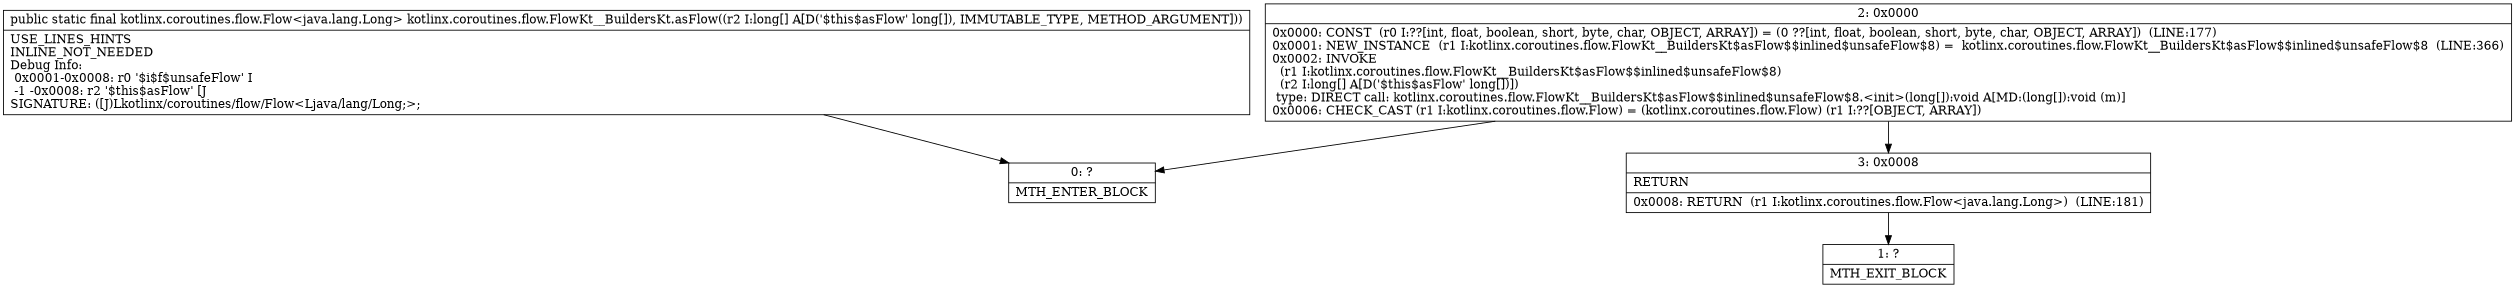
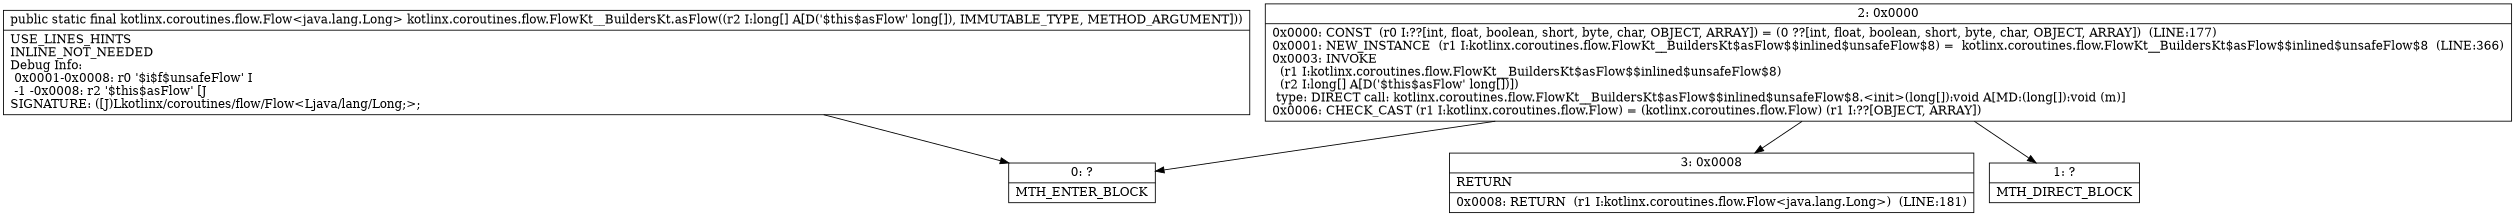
node "2: 0x0000": text "0x0002: INVOKE" -> "0x0003: INVOKE"
edge "3: 0x0008" -> "1: ?": now "2: 0x0000" -> "1: ?"
node "1: ?": text "MTH_EXIT_BLOCK" -> "MTH_DIRECT_BLOCK"
